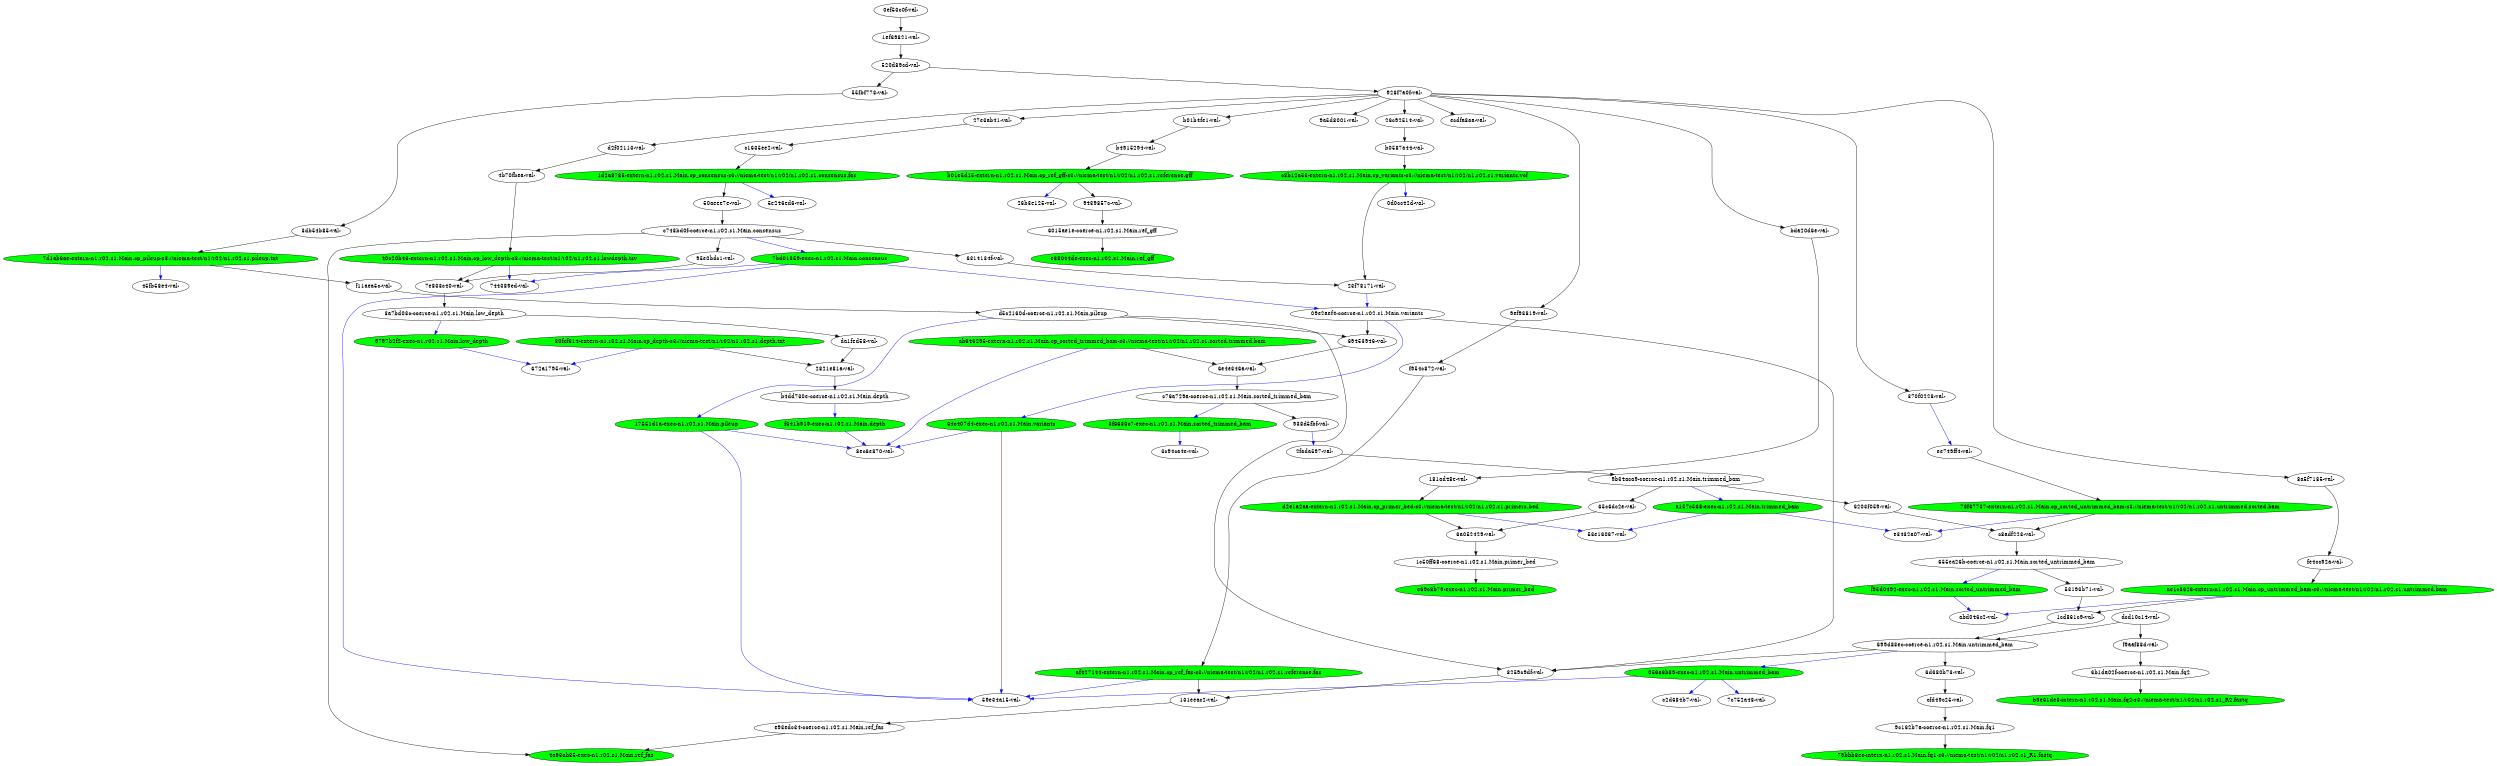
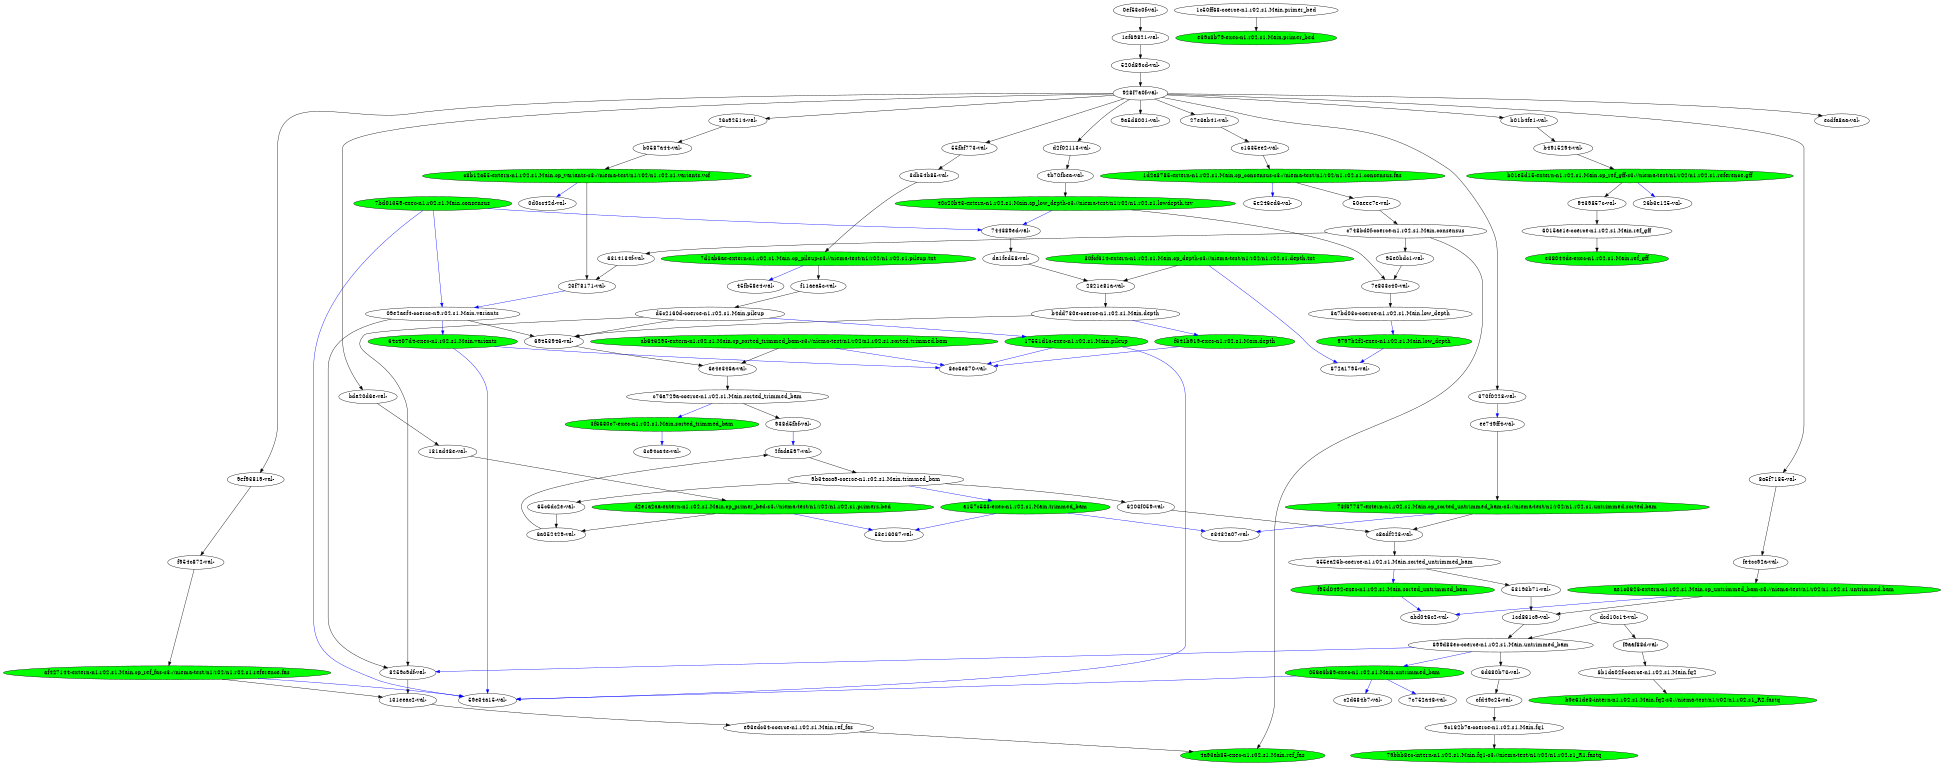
edge "520d89cd-val-" -> "55fbf773-val-": now "928f7a0f-val-" -> "55fbf773-val-"
edge "c748bd0f-coerce-n1.r02.s1.Main.consensus" -> "7bd01359-exec-n1.r02.s1.Main.consensus": removed
node "09e2aef4-coerce-n1.r02.s1.Main.variants": label "09e2aef4-coerce-n1.r02.s1.Main.variants" -> "09e2aef4-coerce-n9.r02.s1.Main.variants"
edge "3a7bd03c-coerce-n1.r02.s1.Main.low_depth" -> "da1fed58-val-": now "744389ed-val-" -> "da1fed58-val-"
edge "b4dd730e-coerce-n1.r02.s1.Main.depth" -> "69453946-val-": added
edge "6a052429-val-" -> "1c50ff68-coerce-n1.r02.s1.Main.primer_bed": now "6a052429-val-" -> "2fada597-val-"
edge "699d83ec-coerce-n1.r02.s1.Main.untrimmed_bam" -> "8259c9df-val-": color black -> blue
